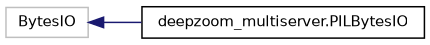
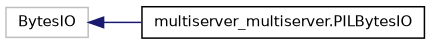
node "deepzoom_multiserver.PILBytesIO": label "deepzoom_multiserver.PILBytesIO" -> "multiserver_multiserver.PILBytesIO"
